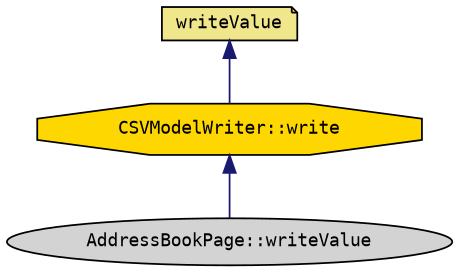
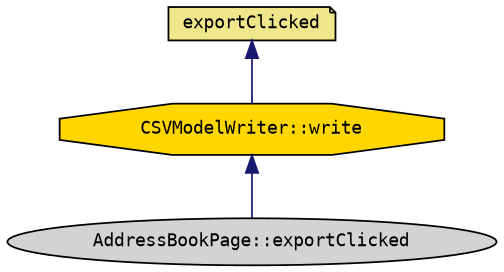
node "writeValue": label "writeValue" -> "exportClicked"
node "AddressBookPage::writeValue": label "AddressBookPage::writeValue" -> "AddressBookPage::exportClicked"
